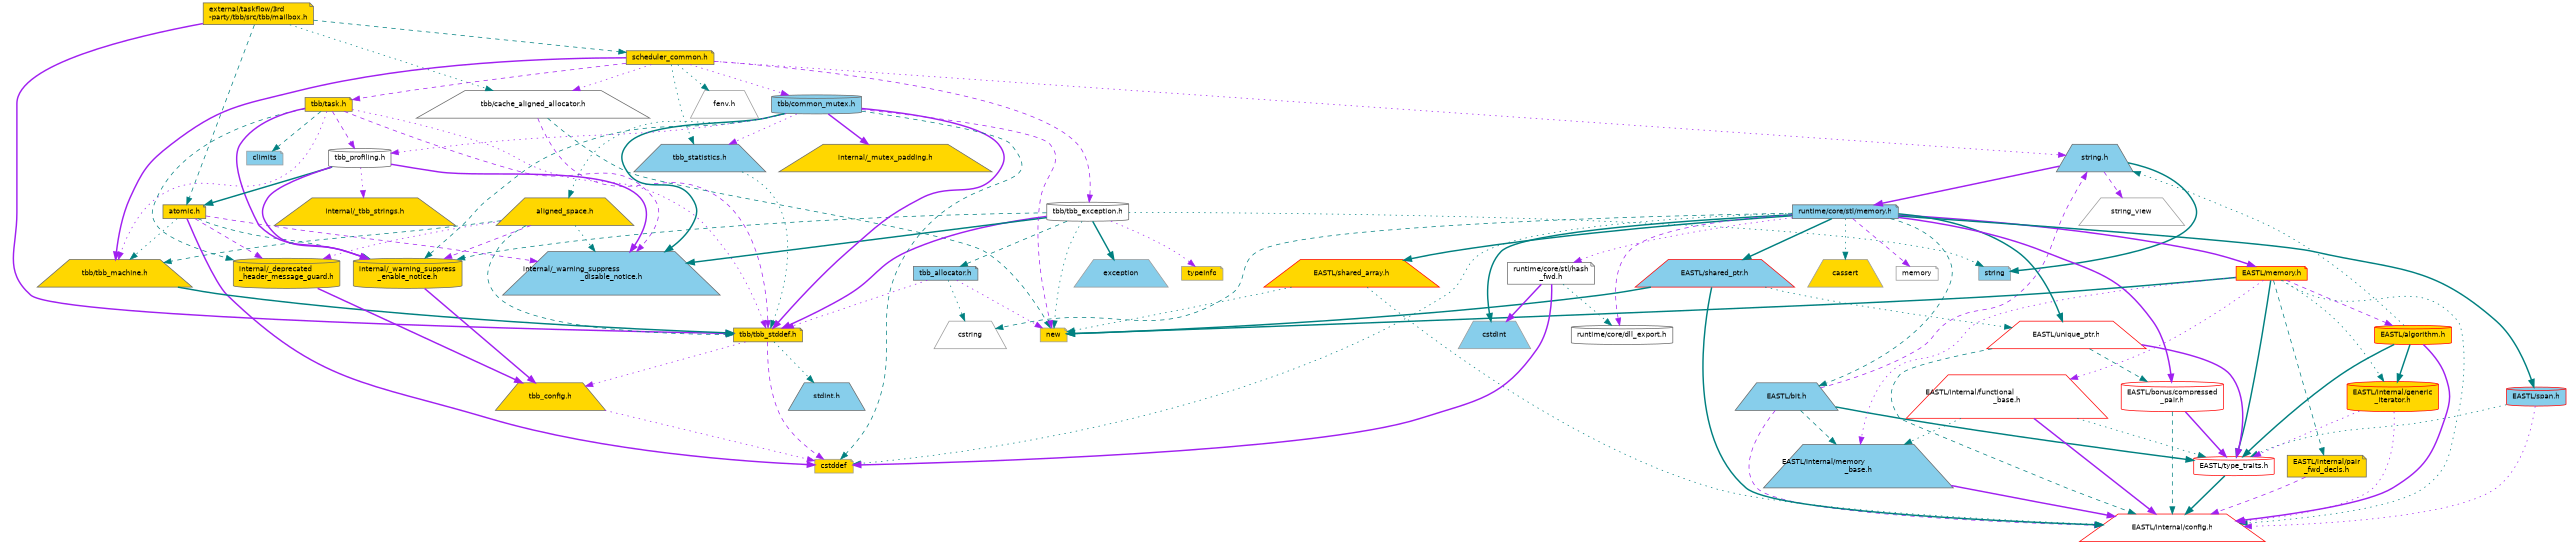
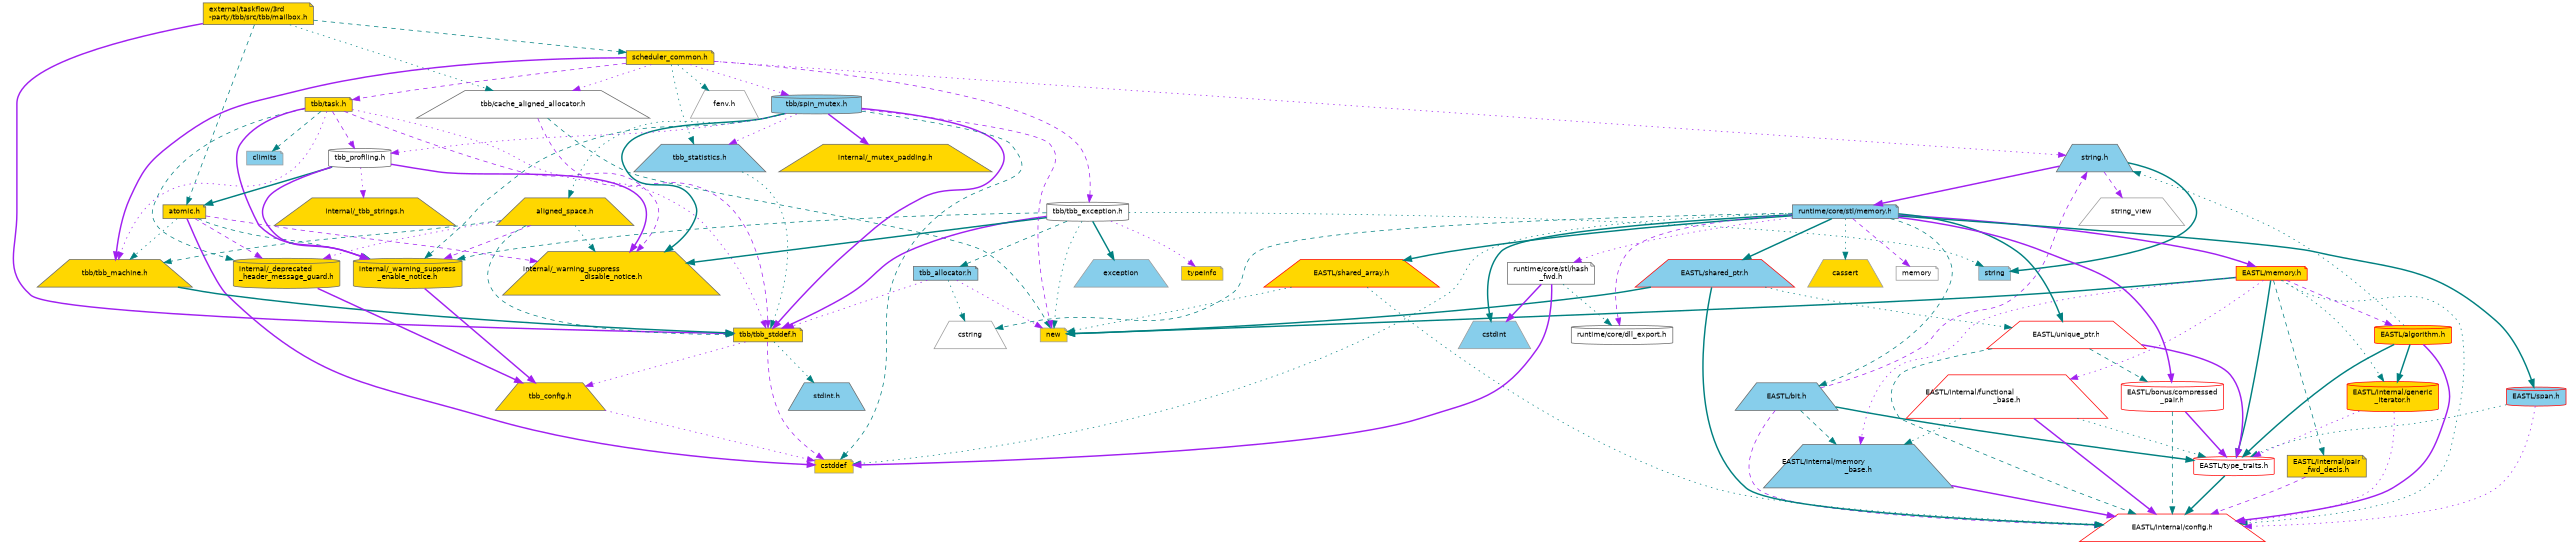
node "tbb/common_mutex.h": label "tbb/common_mutex.h" -> "tbb/spin_mutex.h"
node "internal/_warning_suppress _disable_notice.h": fillcolor skyblue -> gold
